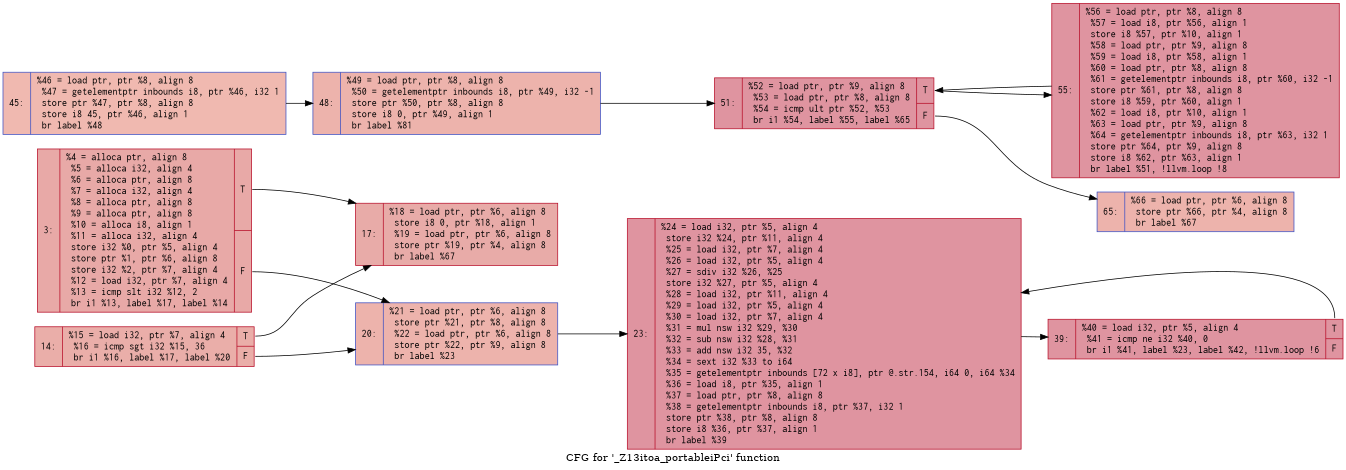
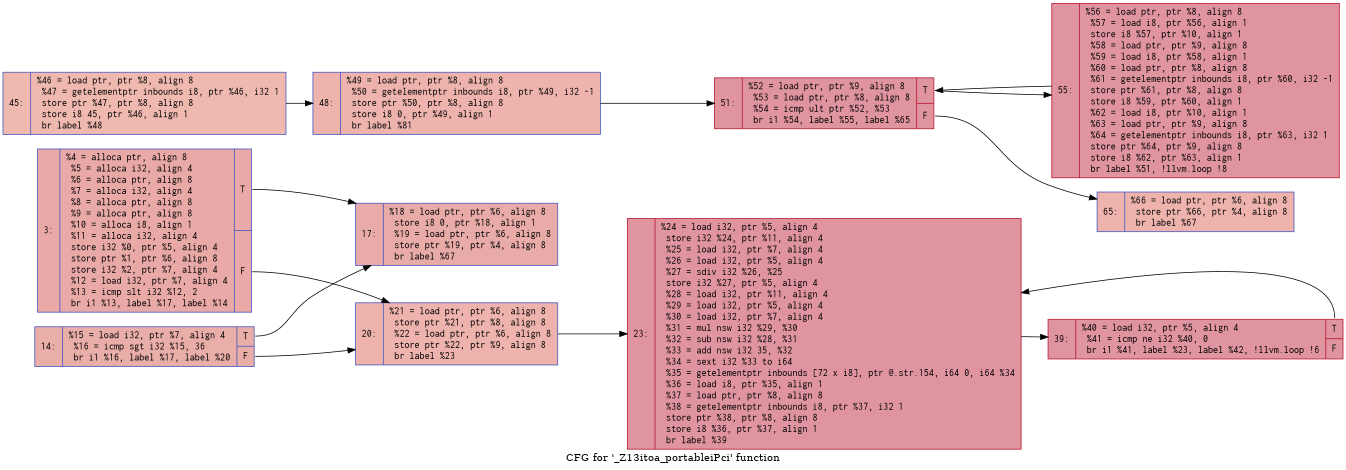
node "3:": color #b70d28ff -> #3d50c3ff
node "17:": color #b70d28ff -> #3d50c3ff
node "14:": color #b70d28ff -> #3d50c3ff
